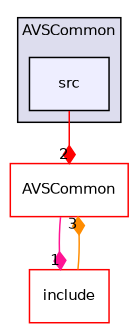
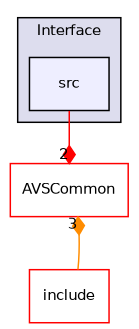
cluster "AVSCommon": label "AVSCommon" -> "Interface"
edge "AVSCommon" -> "include": removed
